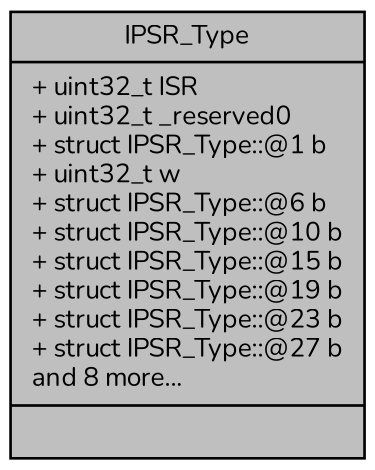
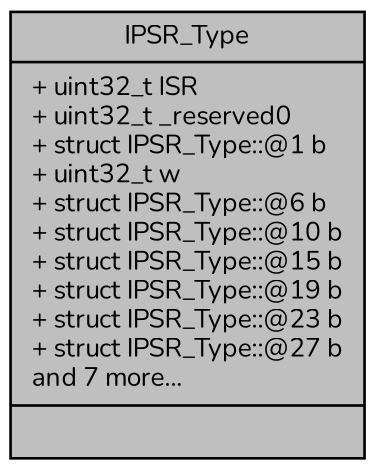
node "IPSR_Type": text "and 8 more..." -> "and 7 more..."
